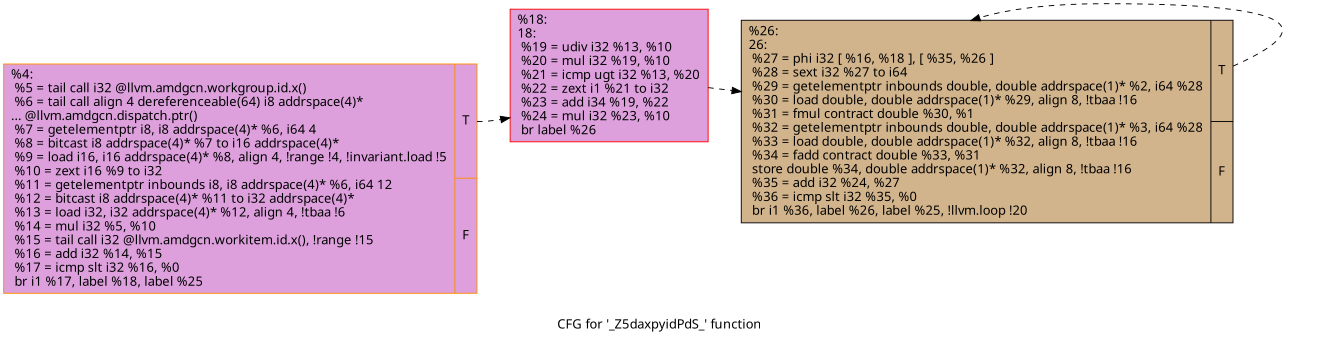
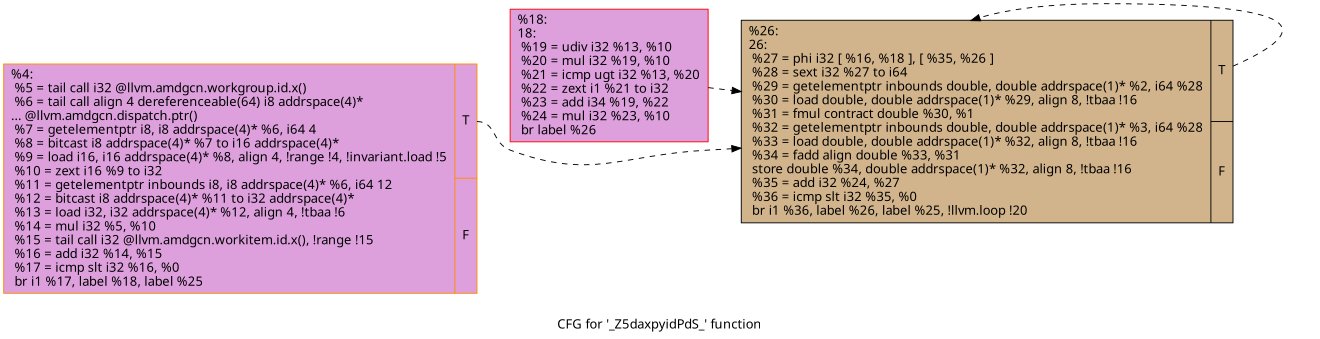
edge "%4:" -> "%18:": now "%4:" -> "%26:"
node "%26:": text "%34 = fadd contract double %33, %31" -> "%34 = fadd align double %33, %31"
